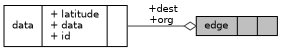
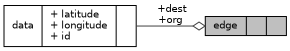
node "data": text "+ data" -> "+ longitude"
